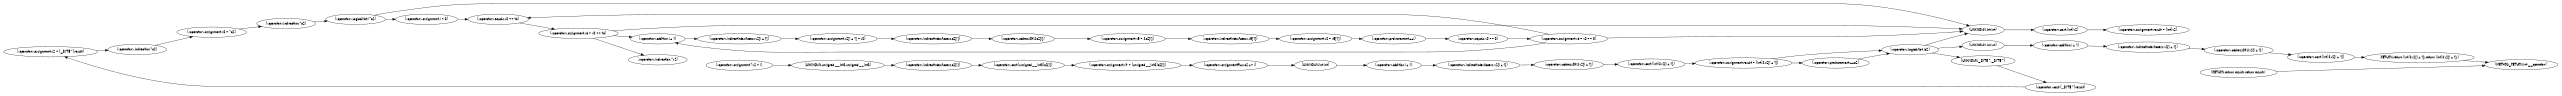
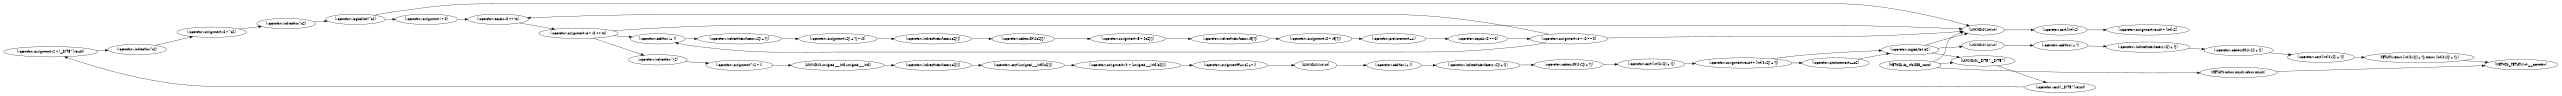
edge "(<operator>.indirection,*v2)" -> "(<operator>.assignment,*v2 = i)": added
node "(METHOD,do_rfc1035_name)": added
